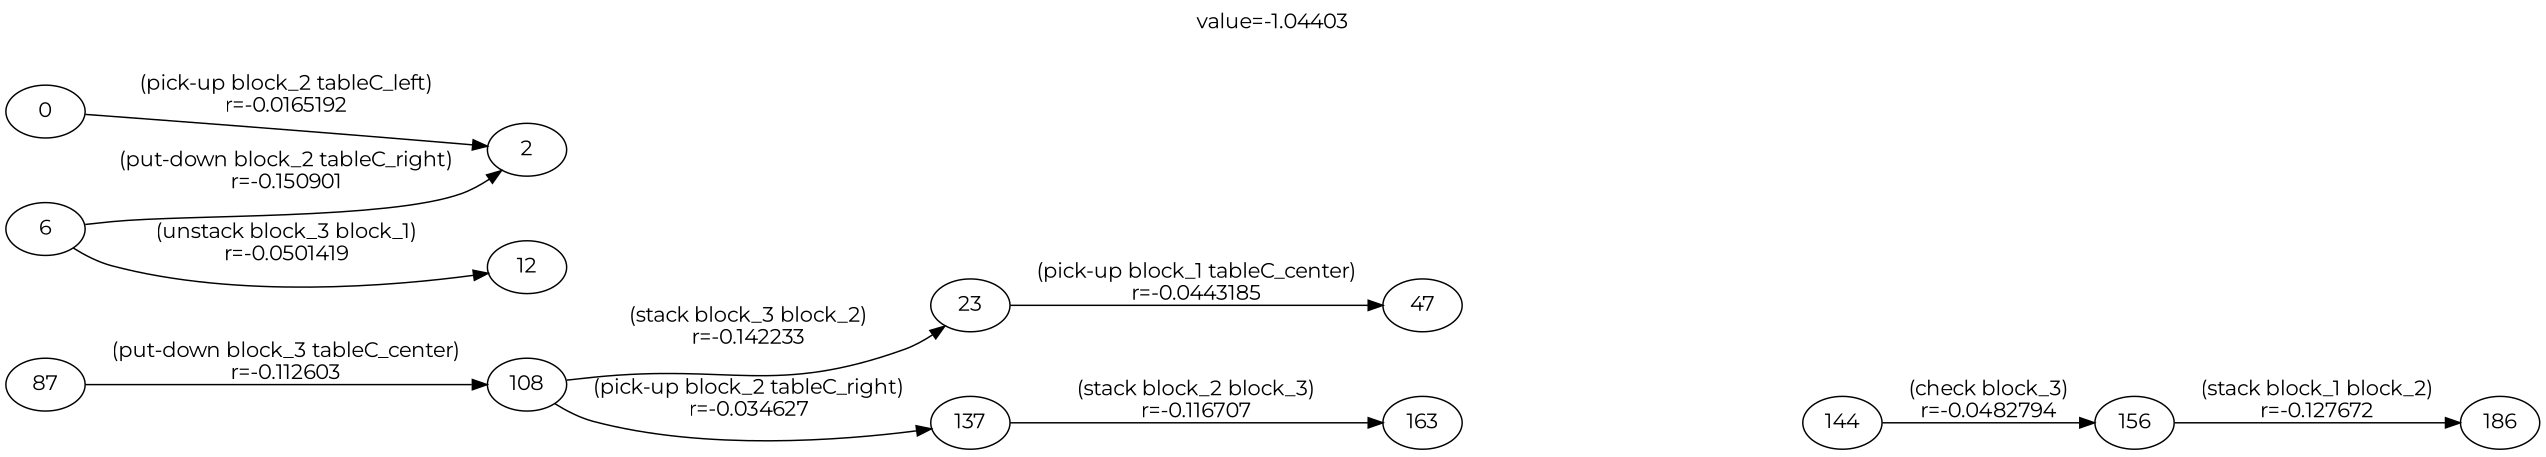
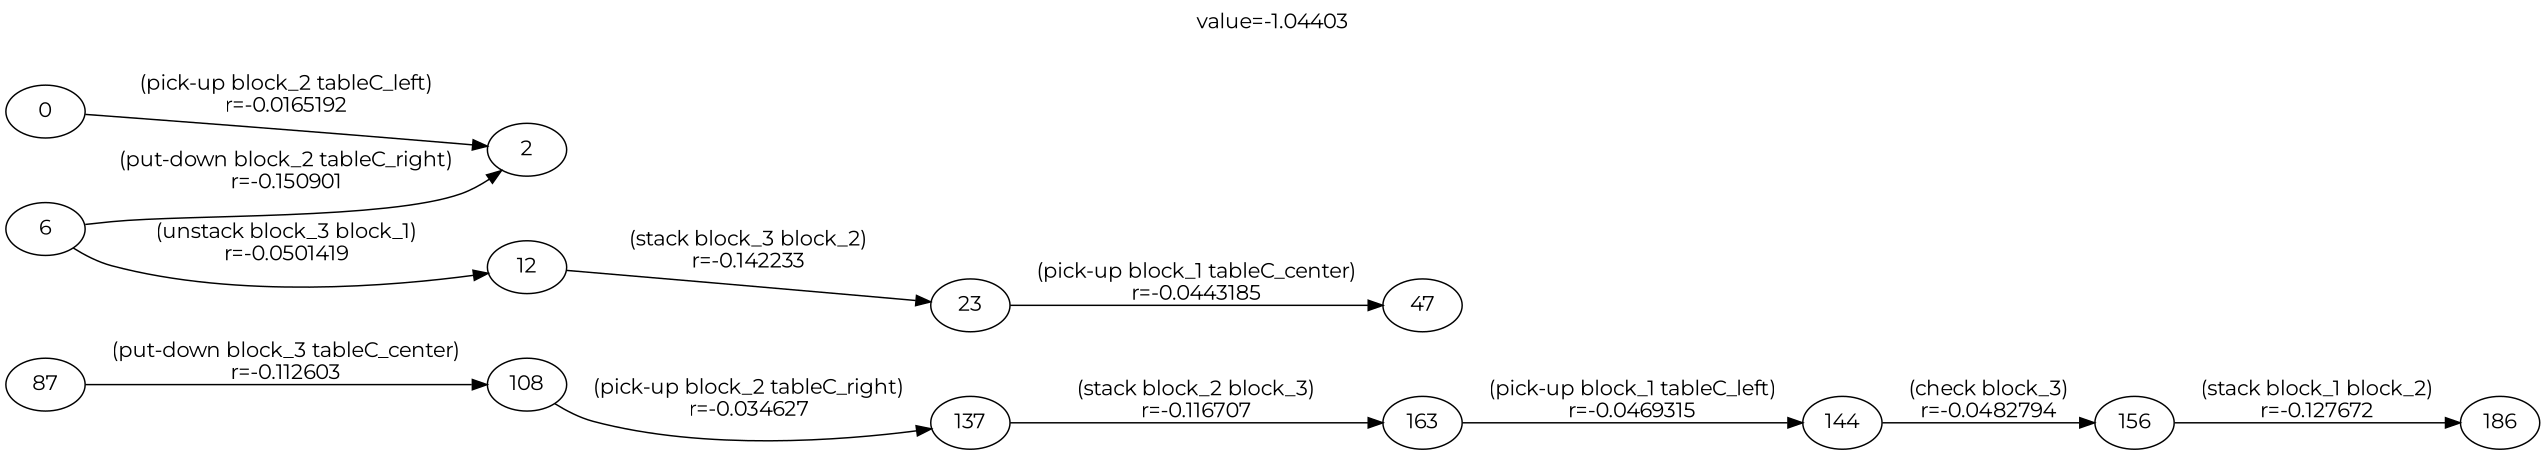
edge "108" -> "23": now "12" -> "23"
edge "163" -> "144": added, label "(pick-up block_1 tableC_left) r=-0.0469315"
